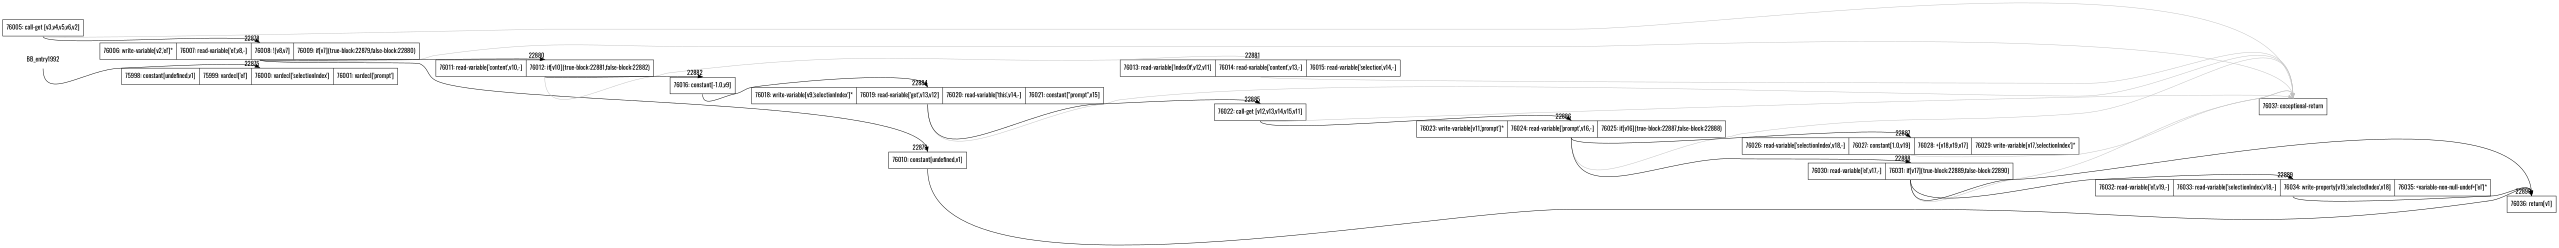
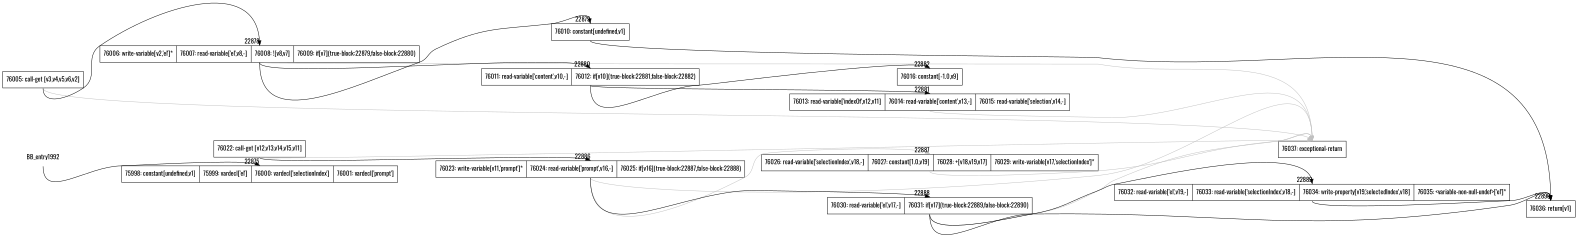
edge "76011: read-variable['content',v10,-]" -> "76013: read-variable['indexOf',v12,v11]": color gray -> black
node "76018: write-variable[v9,'selectionIndex']*": removed
edge "76023: write-variable[v11,'prompt']*" -> "76026: read-variable['selectionIndex',v18,-]": color black -> gray
